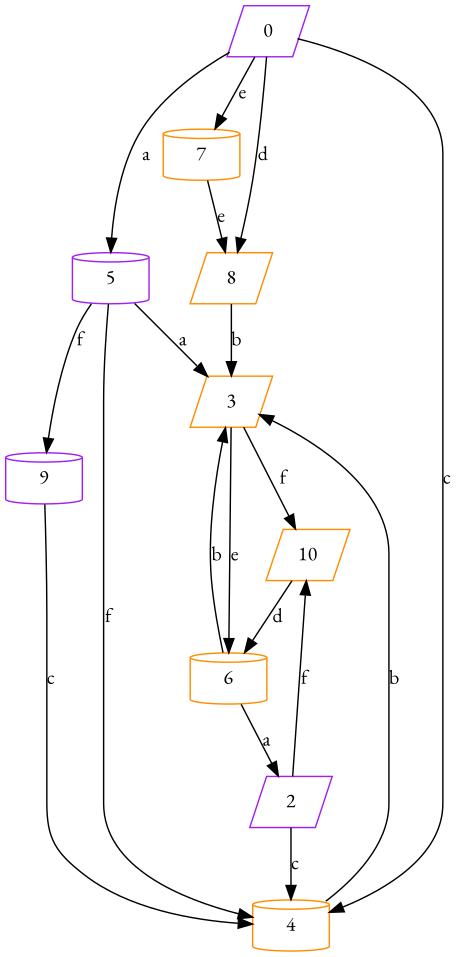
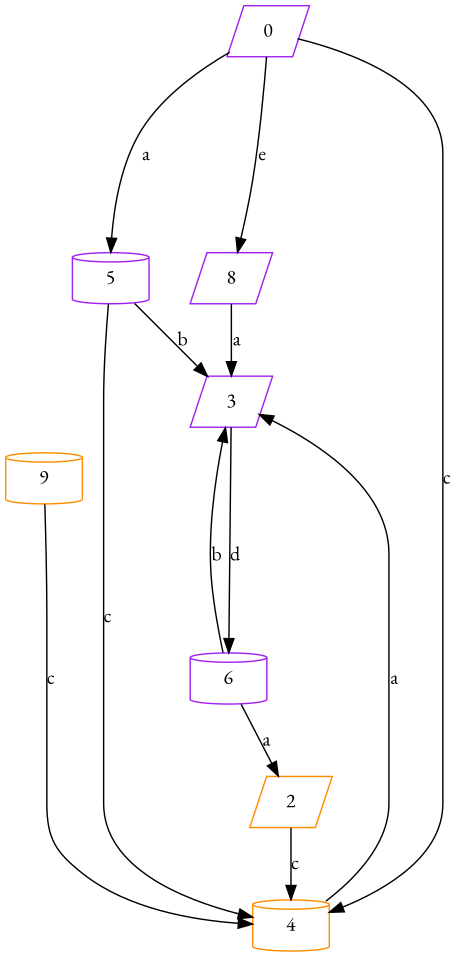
node "7": removed
edge "0" -> "8": label "d" -> "e"
node "8": color darkorange -> purple
edge "5" -> "3": label "a" -> "b"
edge "8" -> "3": label "b" -> "a"
edge "5" -> "9": removed, label "f"
node "3": color darkorange -> purple
node "9": color purple -> darkorange
edge "3" -> "6": label "e" -> "d"
node "10": removed
edge "5" -> "4": label "f" -> "c"
node "6": color darkorange -> purple
edge "4" -> "3": label "b" -> "a"
node "2": color purple -> darkorange
